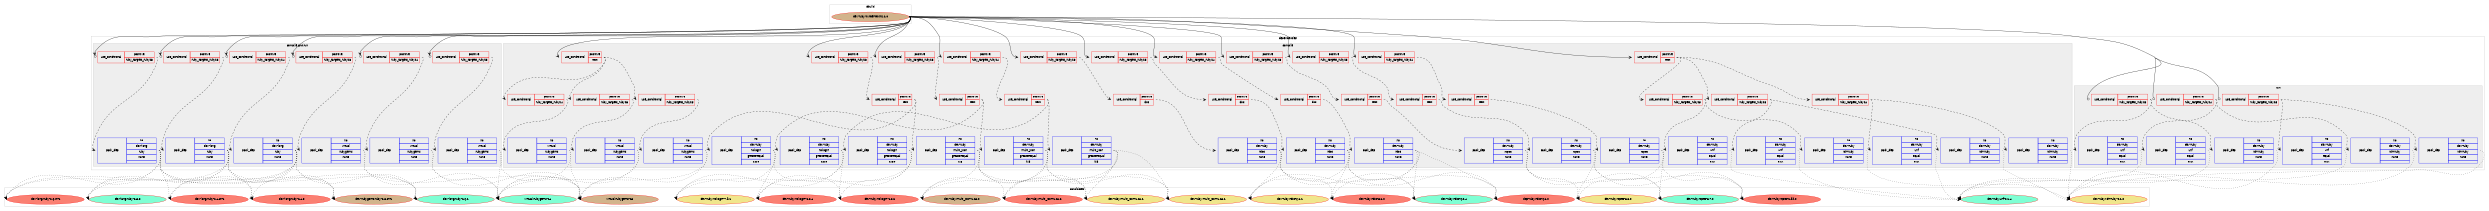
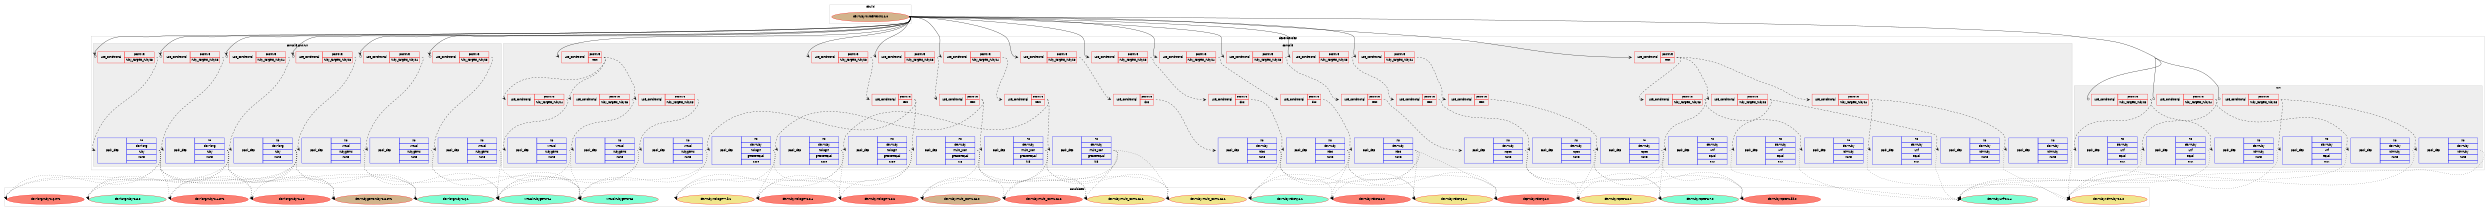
node "virtual/rubygems-15": fillcolor tan -> aquamarine
node "dev-ruby/rdoc-6.1.1": fillcolor khaki -> aquamarine
node "dev-ruby/rdoc-6.0.4": fillcolor aquamarine -> khaki
